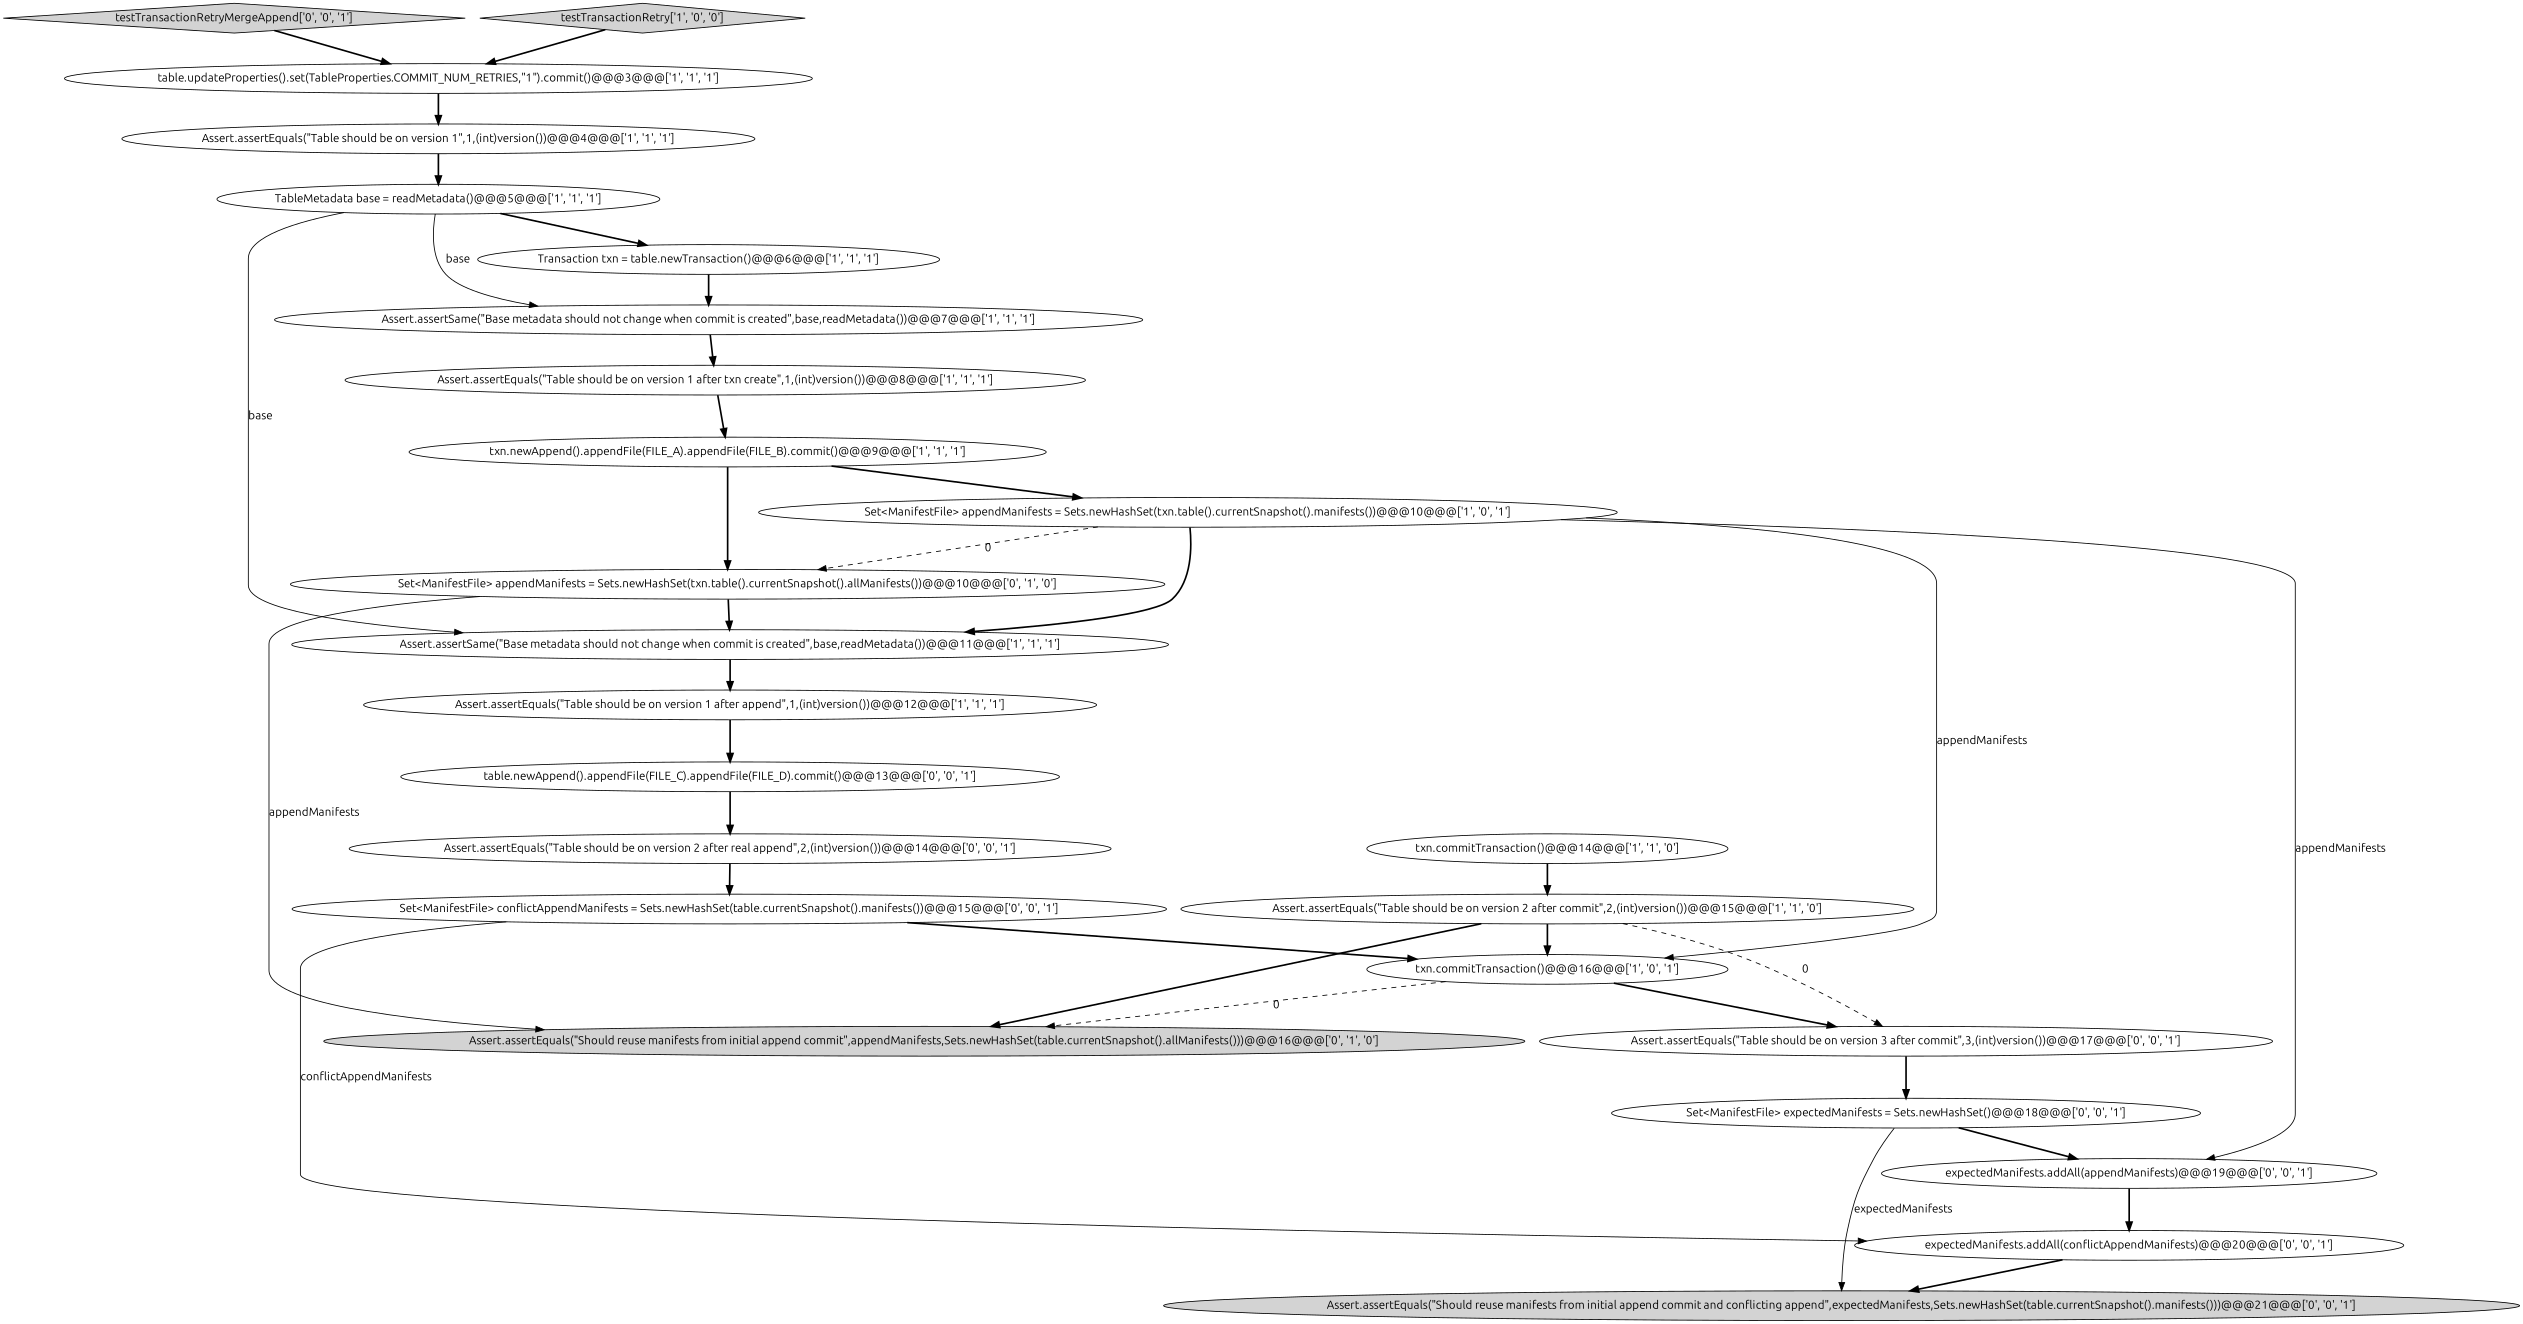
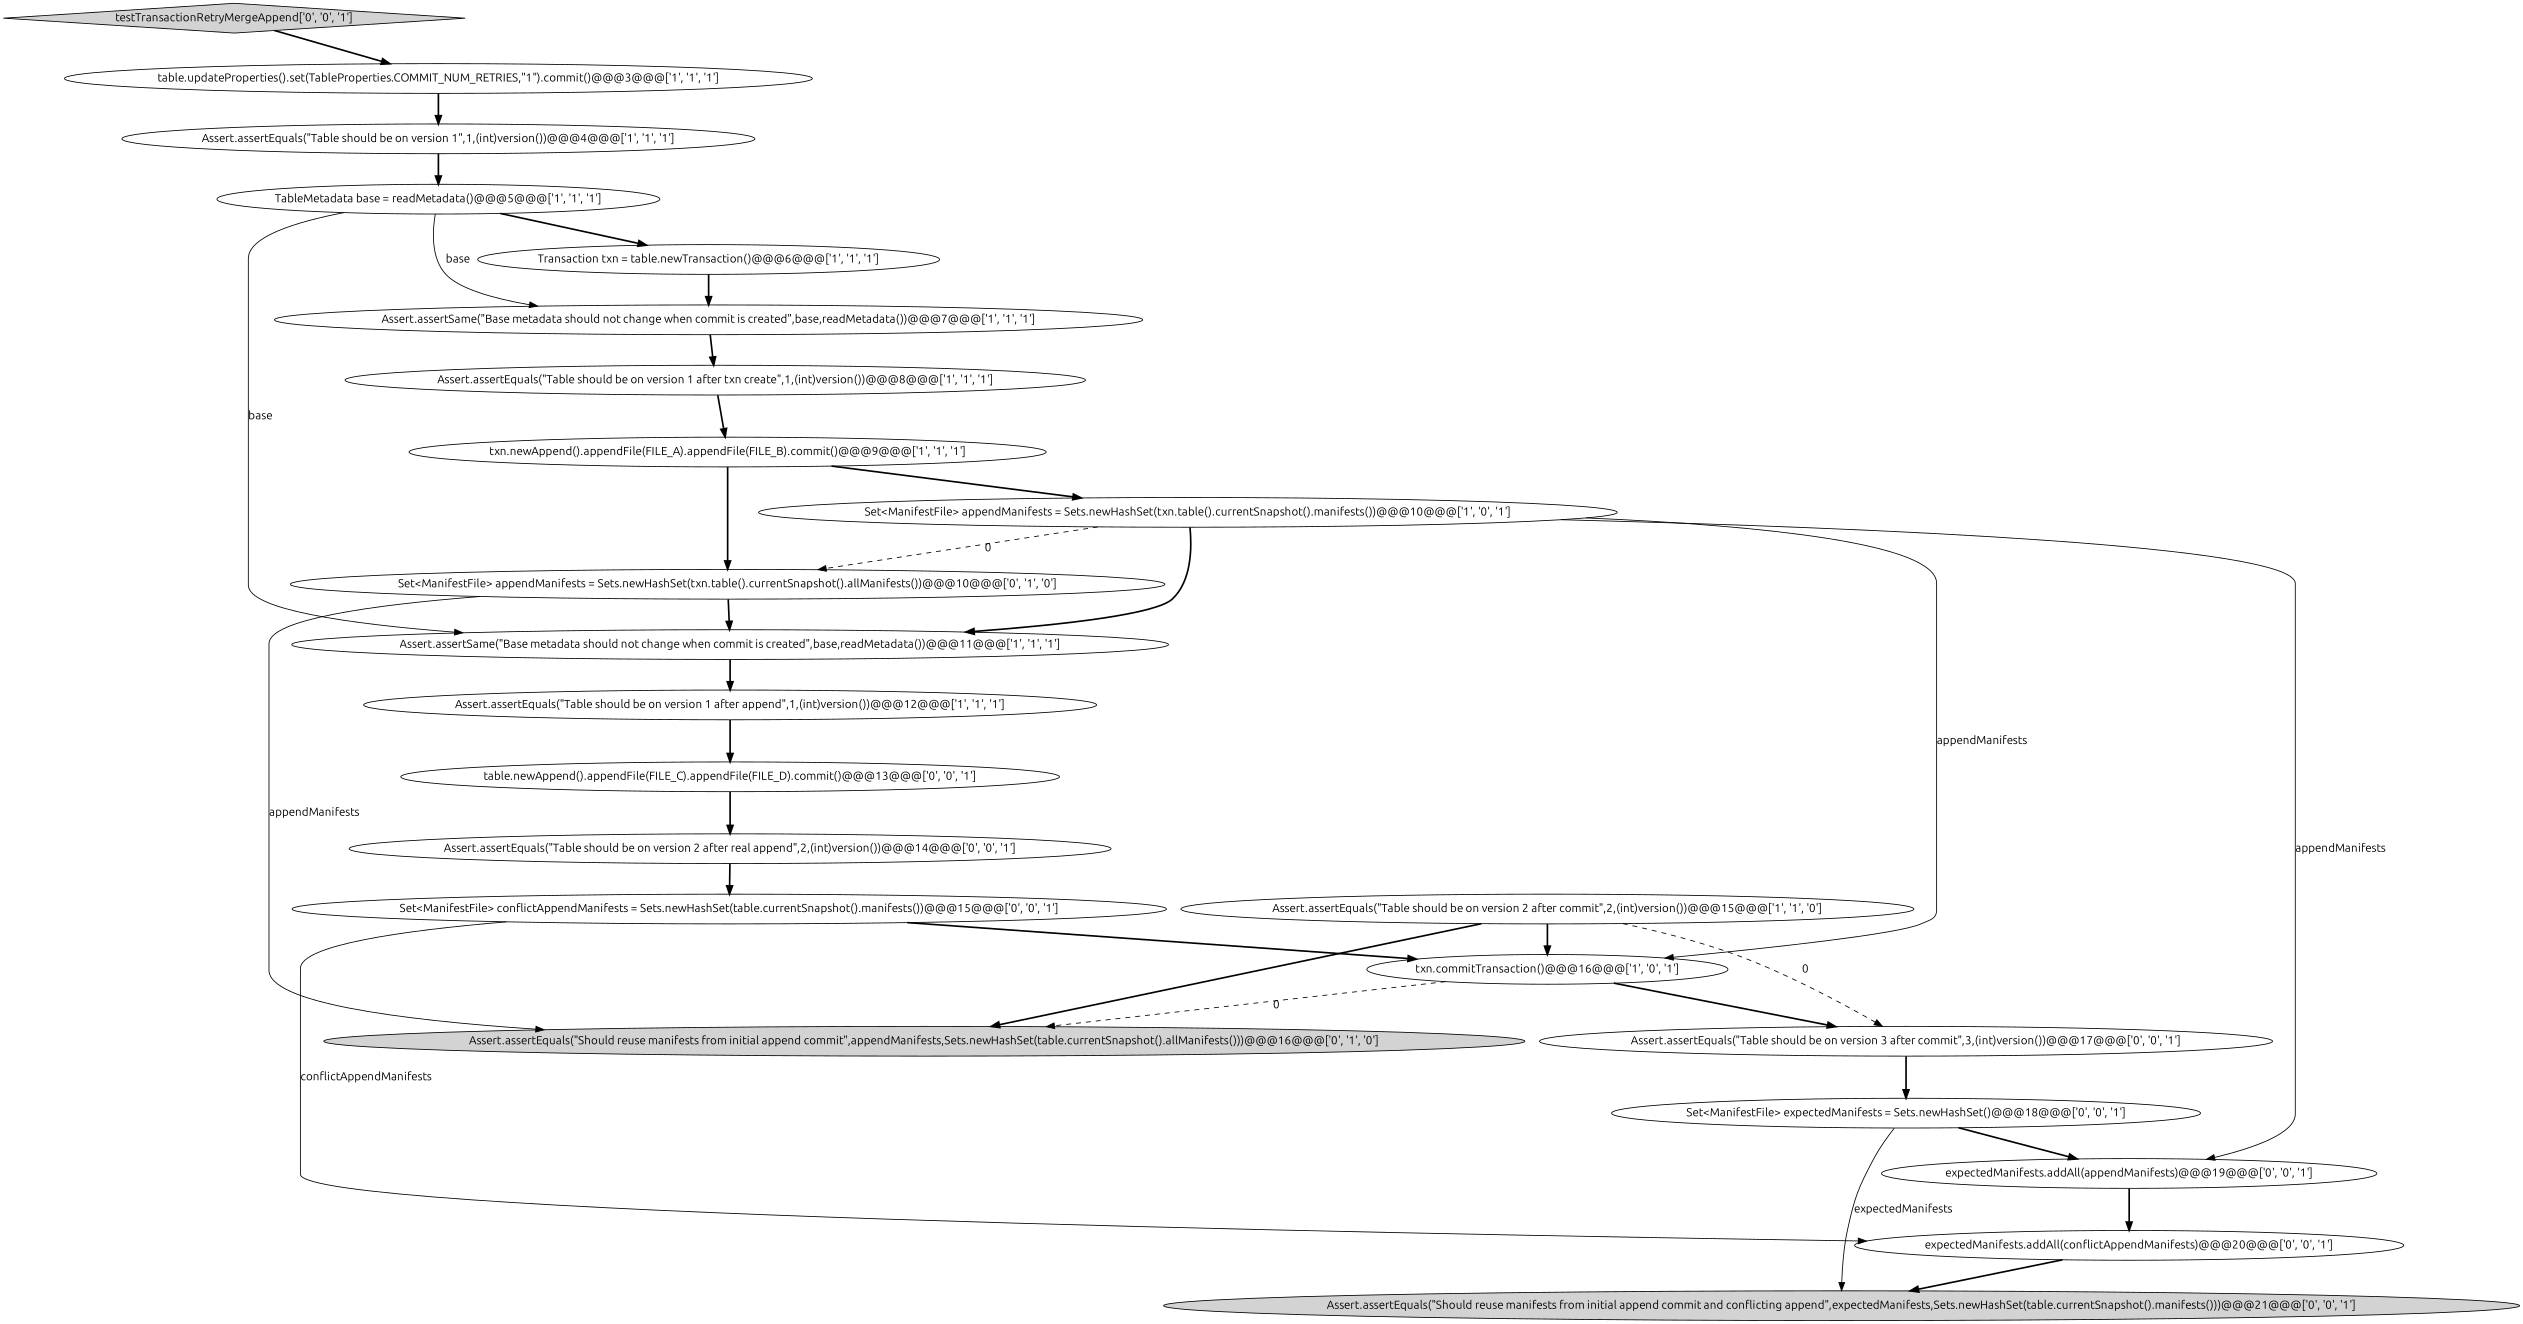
node "testTransactionRetry['1', '0', '0']": removed
node "txn.commitTransaction()@@@14@@@['1', '1', '0']": removed
